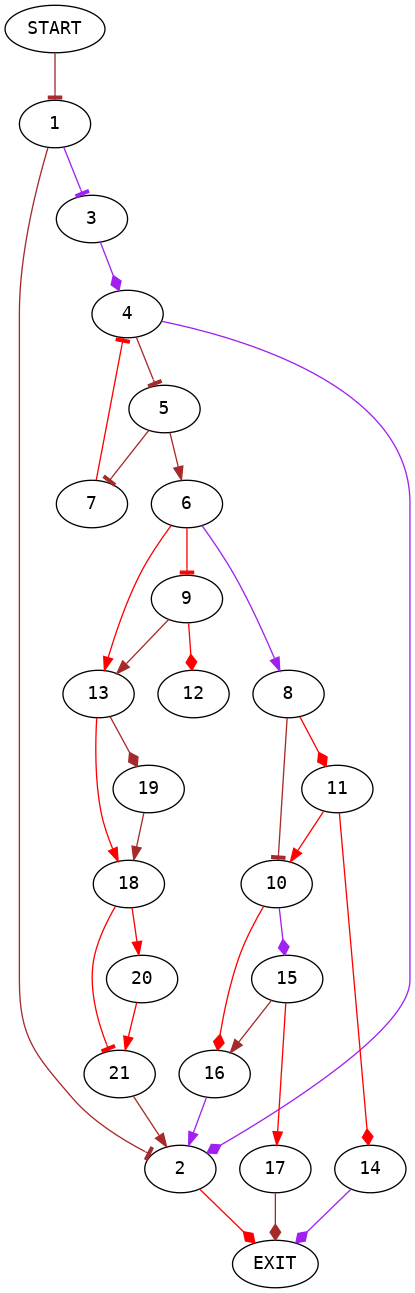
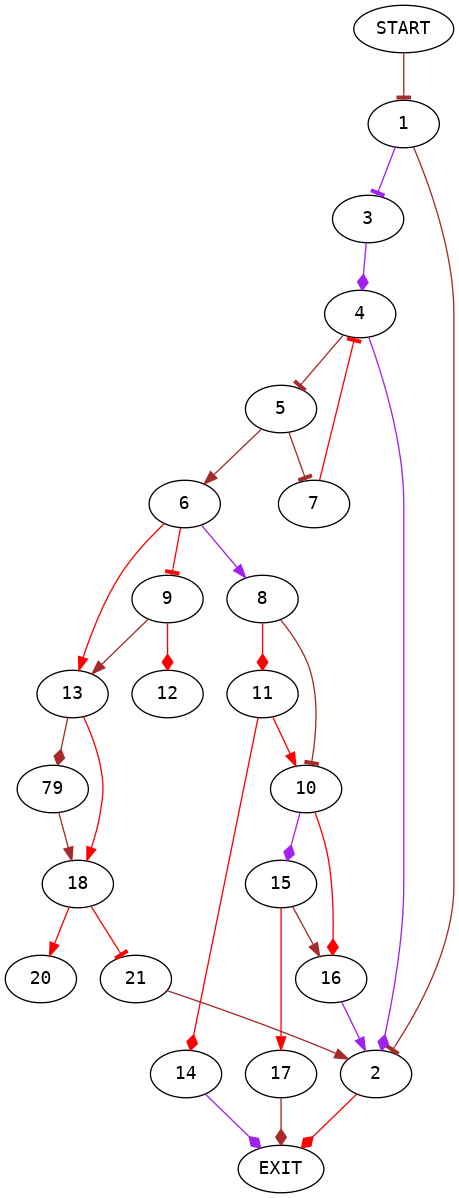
node "19": label "19" -> "79"
edge "20" -> "21": removed
